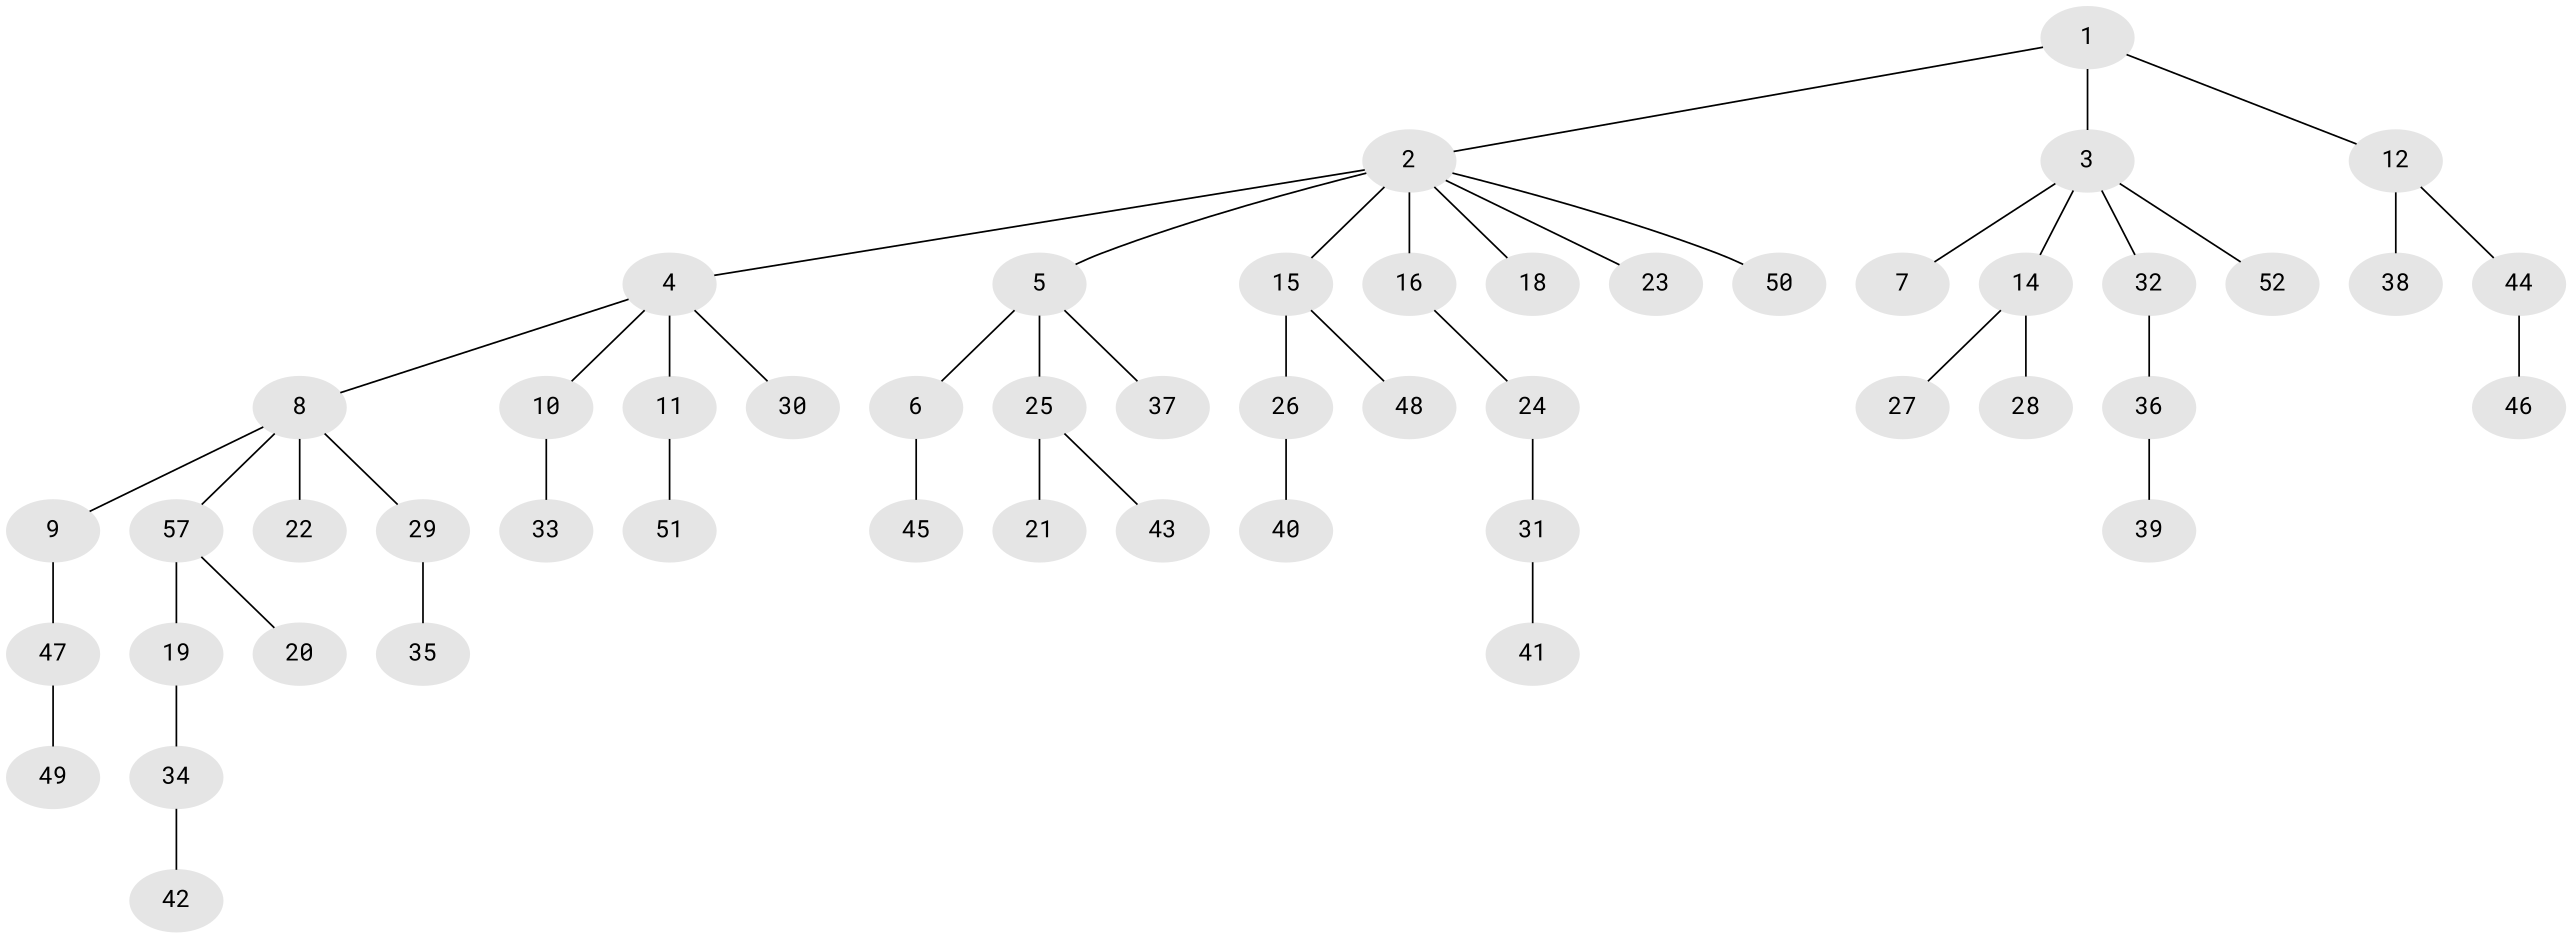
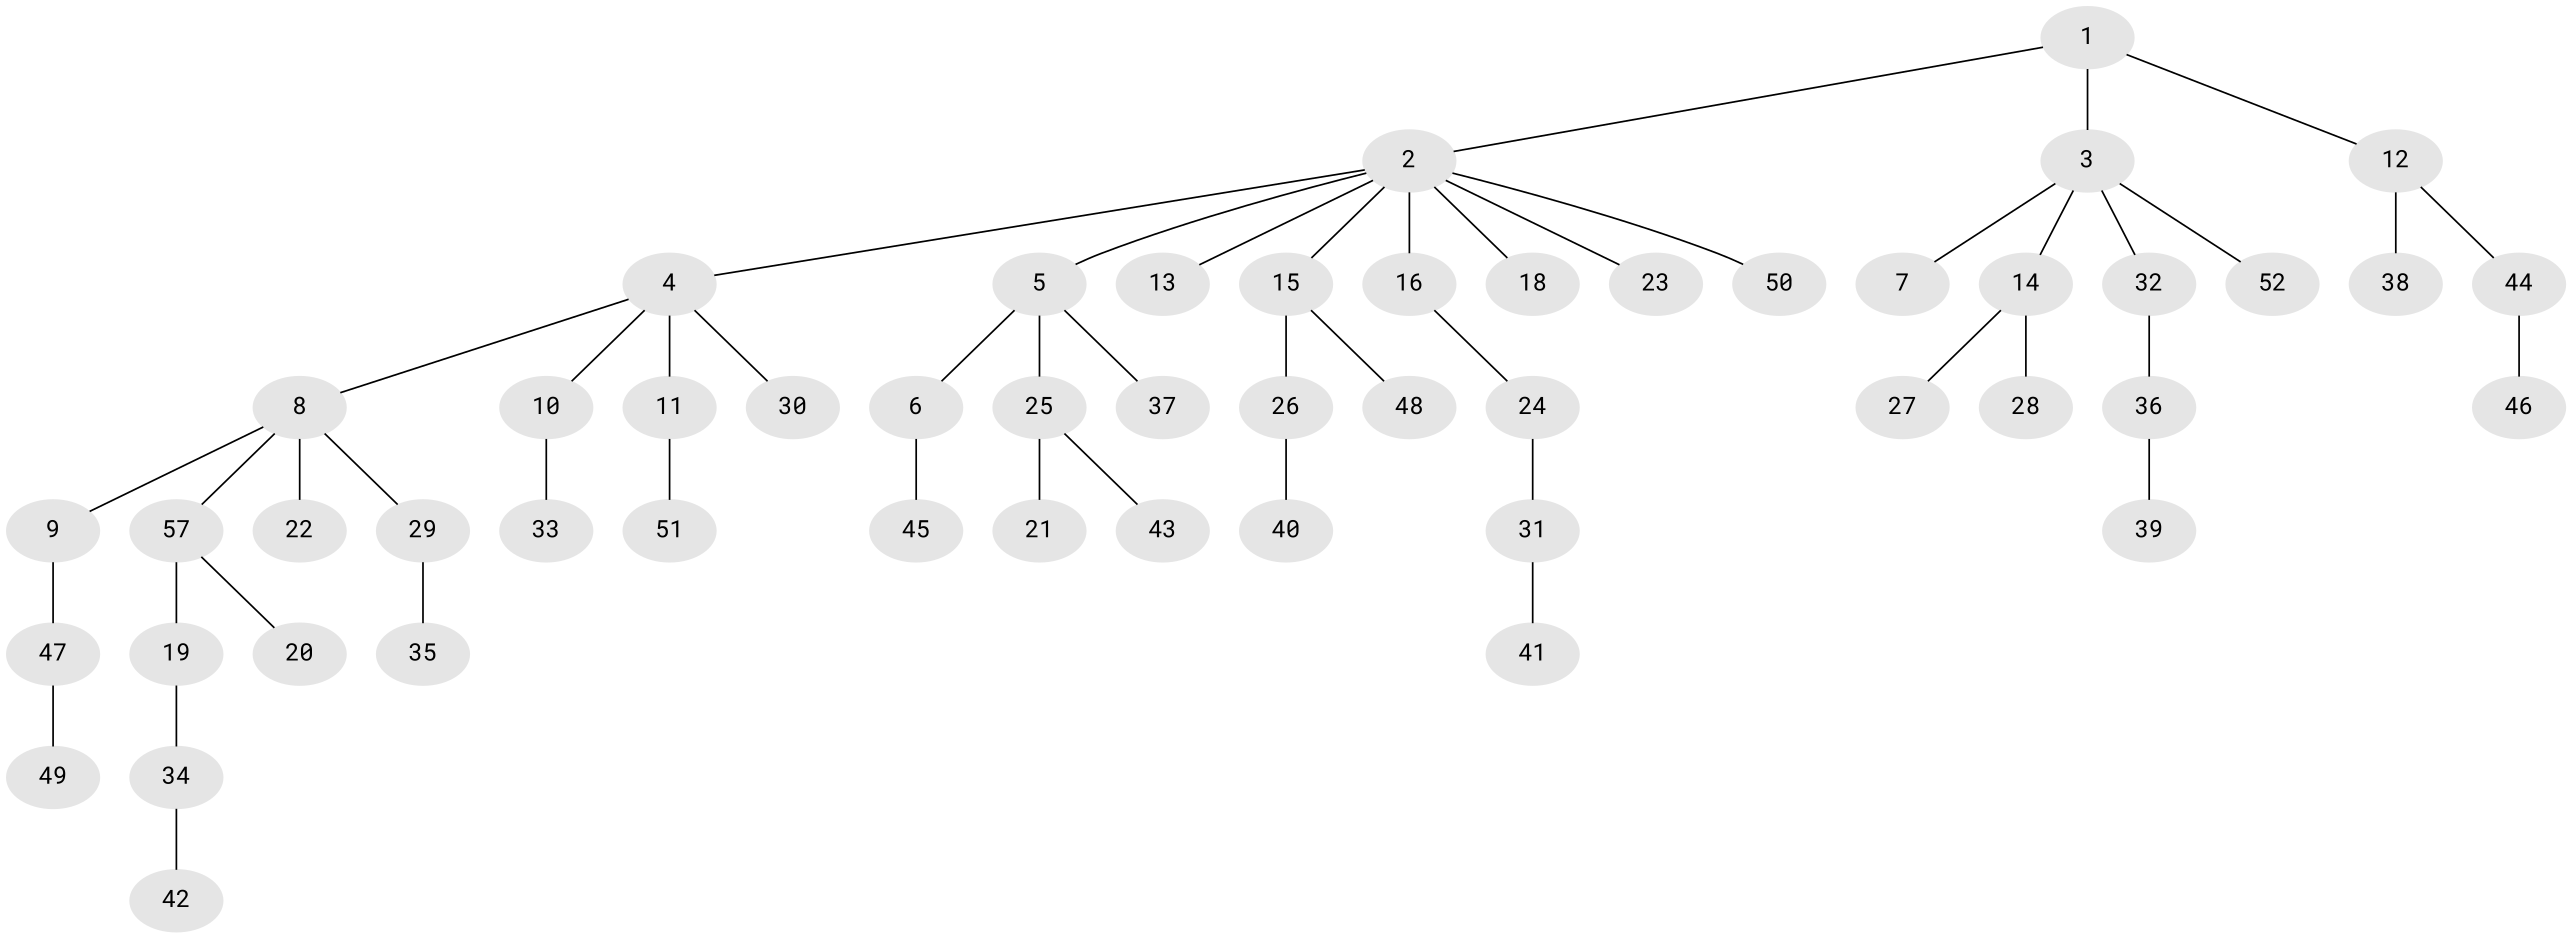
node "13": added
